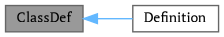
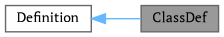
edge "Definition" -> "ClassDef": reversed
